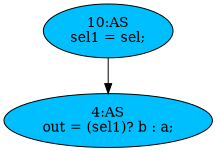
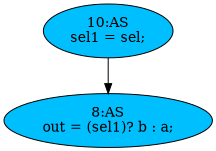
node "4:AS out = (sel1)? b : a;": label "4:AS out = (sel1)? b : a;" -> "8:AS out = (sel1)? b : a;"
